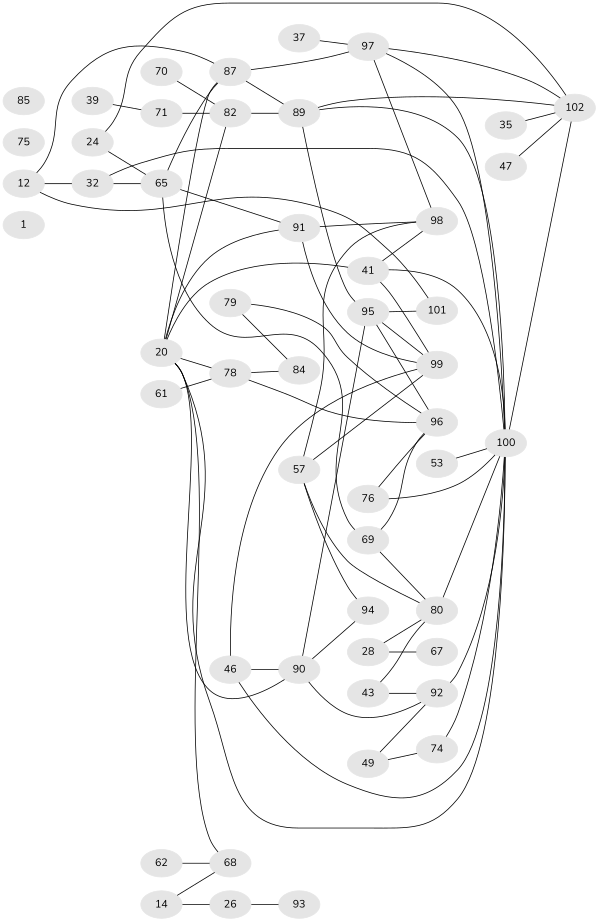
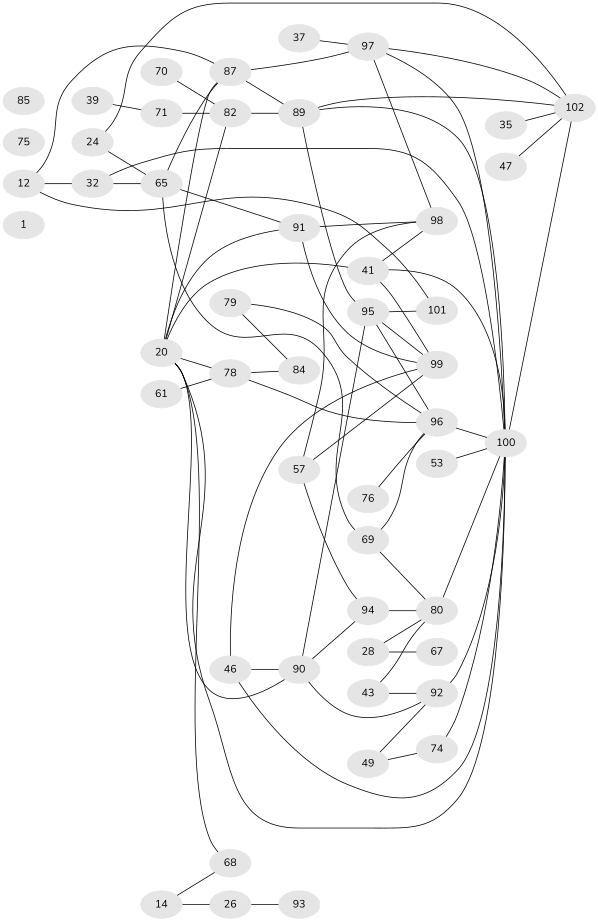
edge "100" -- "76": now "100" -- "96"
edge "57" -- "80": now "94" -- "80"
node "62": removed
